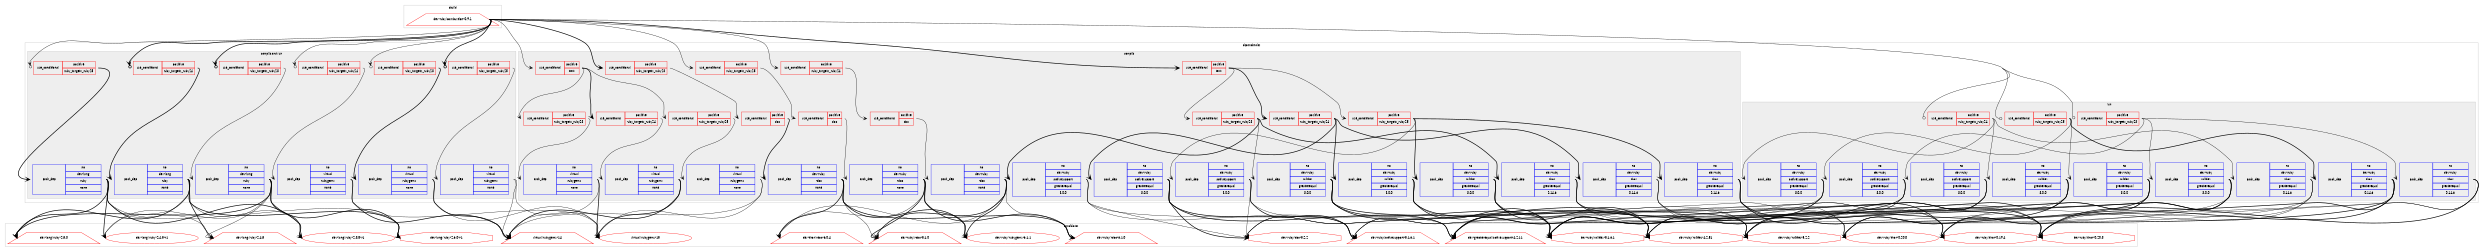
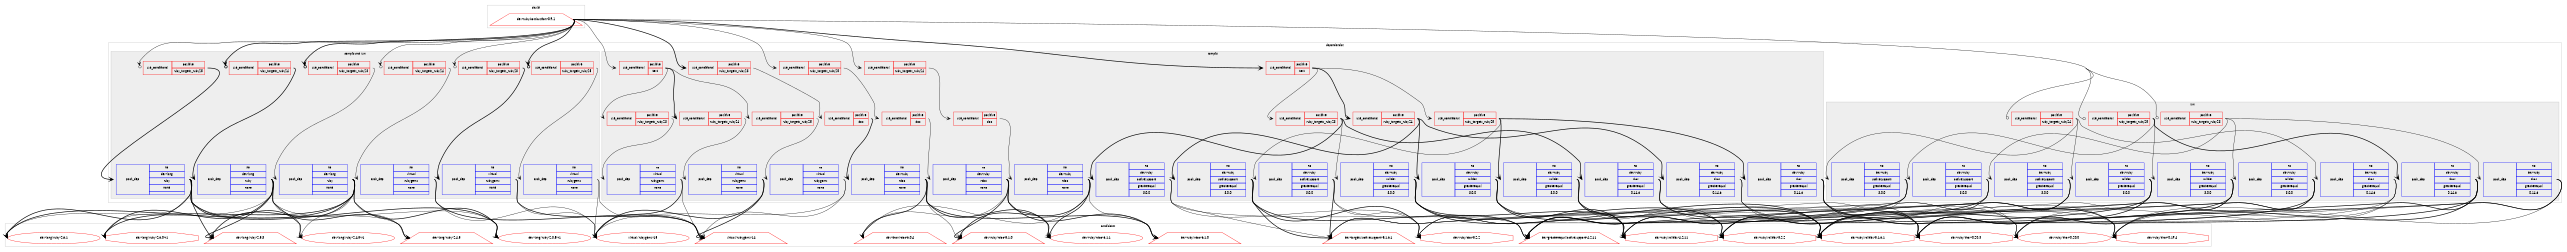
node "dev-lang/ruby-2.6.1": added
node "dev-ruby/rubygems-6.1.1": label "dev-ruby/rubygems-6.1.1" -> "dev-ruby/rdoc-6.1.1"
node "dev-ruby/activesupport-5.1.6.1": label "dev-ruby/activesupport-5.1.6.1" -> "dev-targets/activesupport-5.1.6.1"
node "dev-ruby/railties-4.2.81": label "dev-ruby/railties-4.2.81" -> "dev-ruby/railties-4.2.11"
